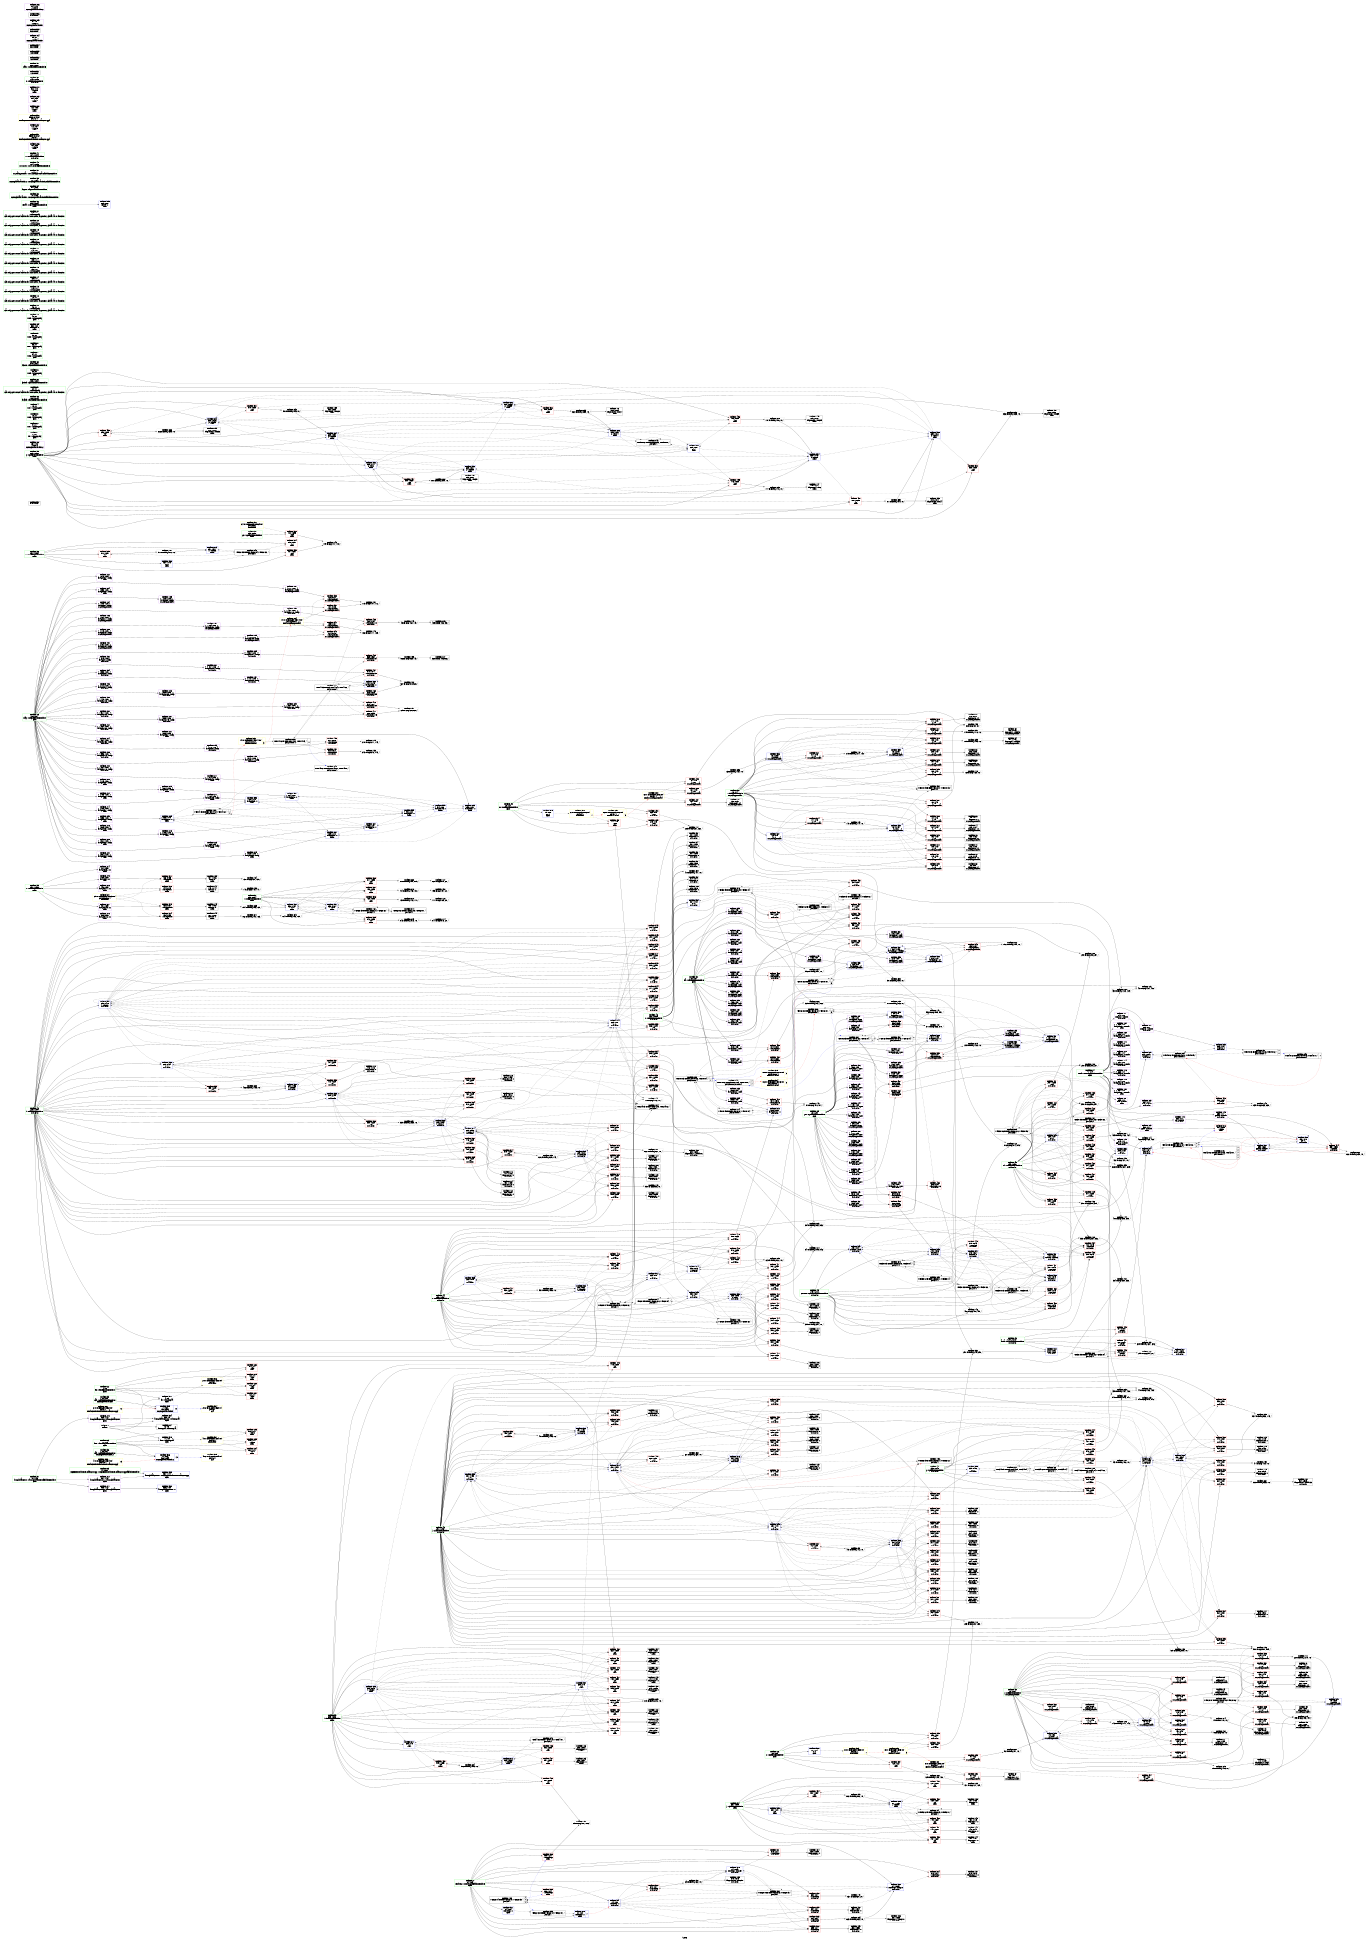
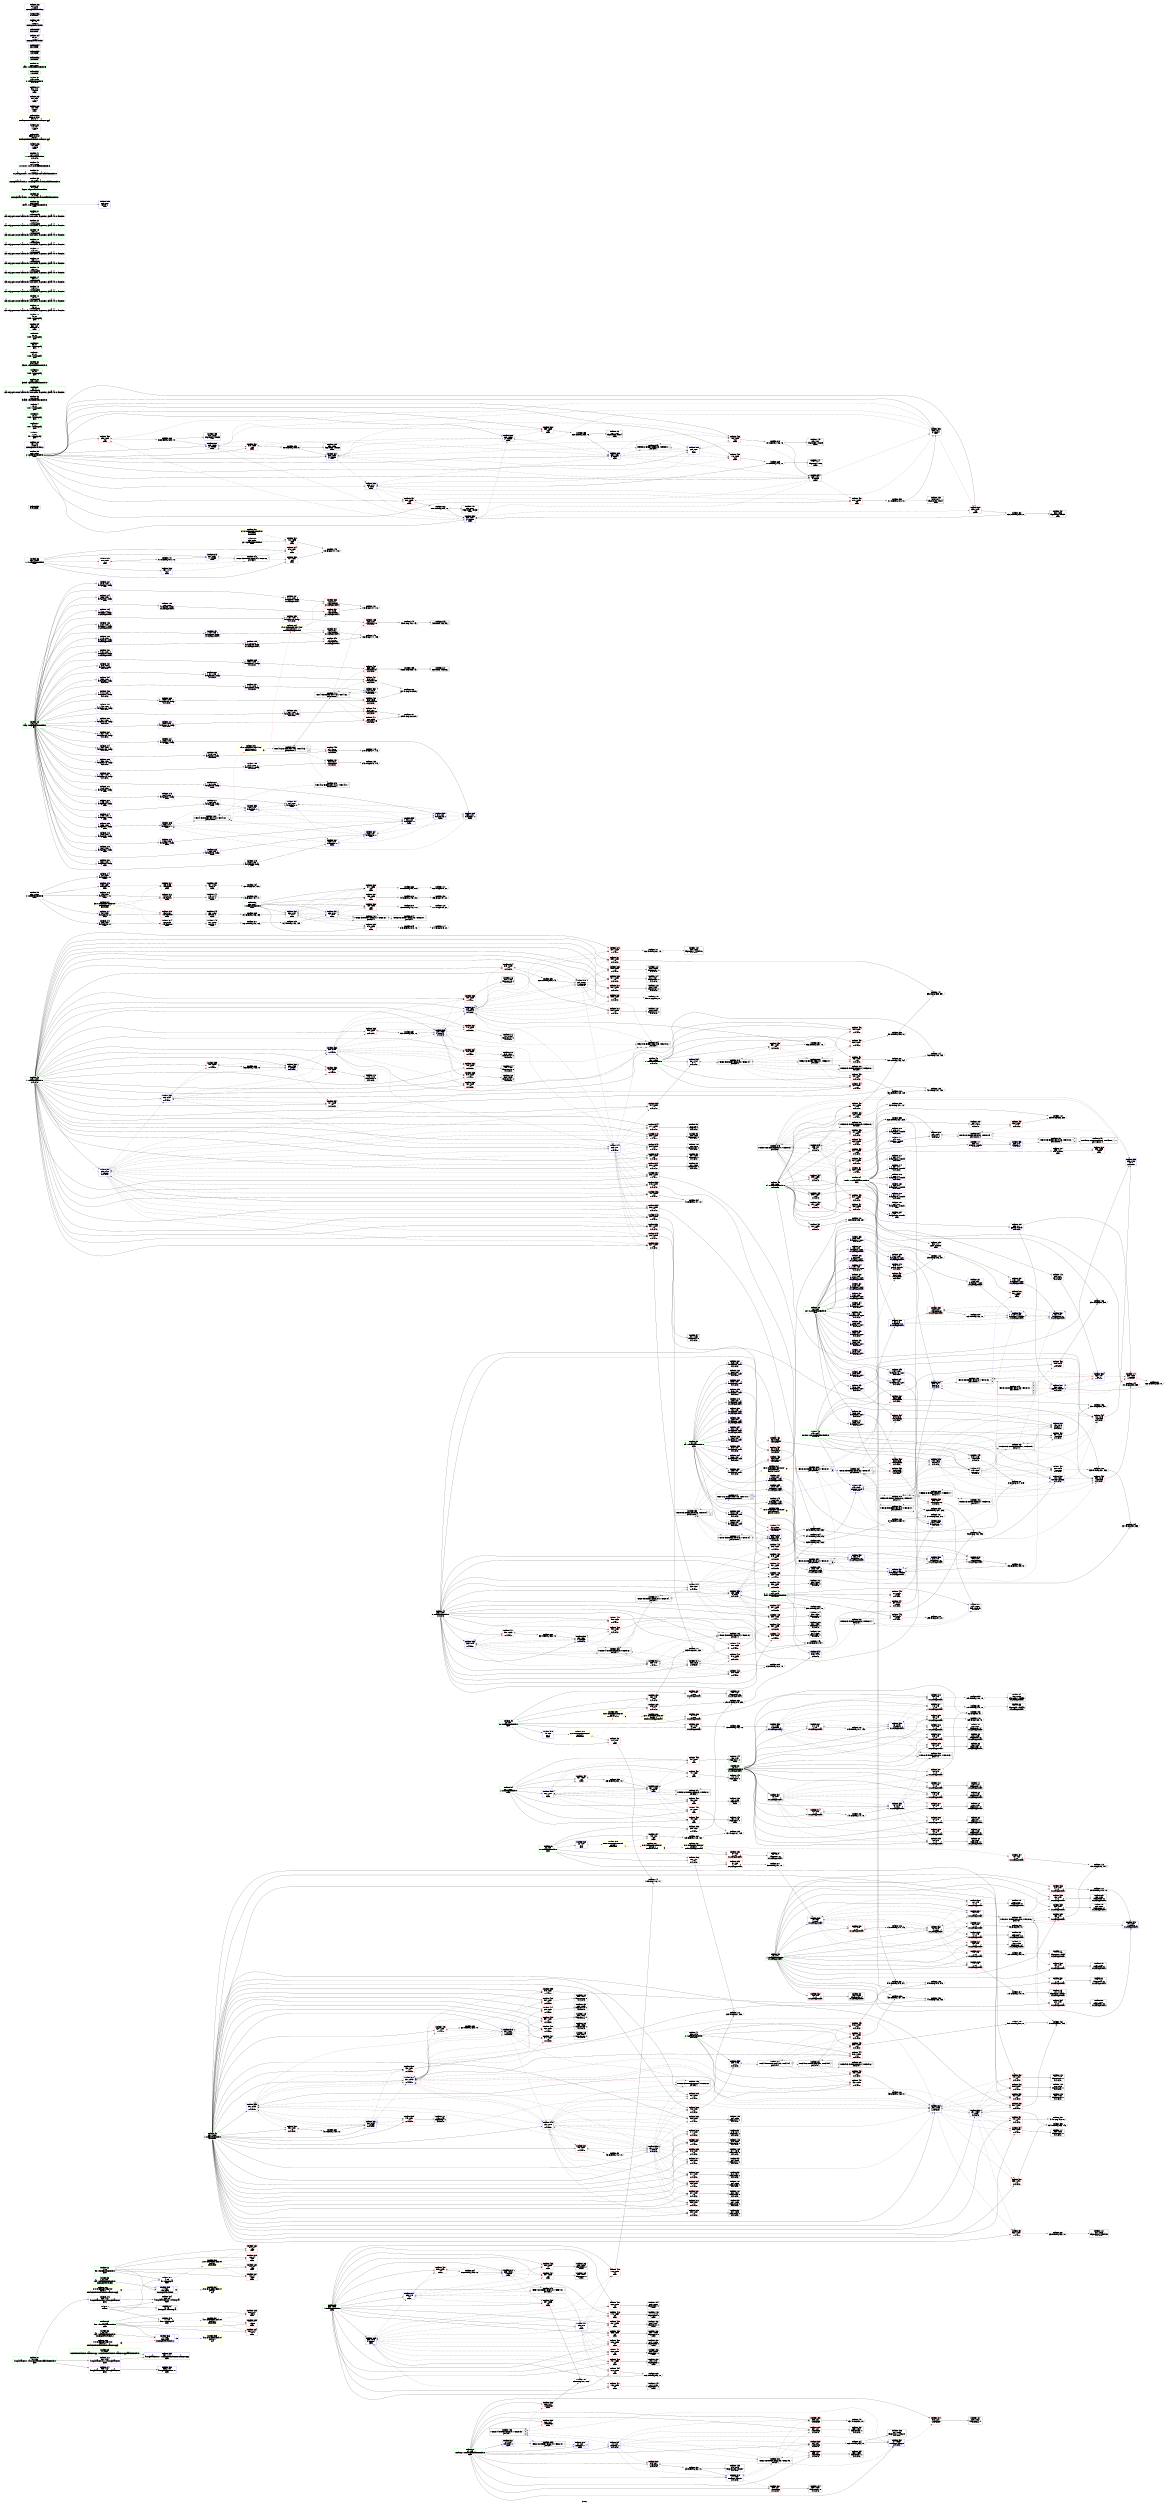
edge "NodeID: 650" -> "NodeID: 602": now "NodeID: 650" -> "NodeID: 596"
node "NodeID: 515": added
edge "NodeID: 744" -> "NodeID: 584": now "NodeID: 580" -> "NodeID: 584"
node "NodeID: 674": text "119 = Fun(118, 78, )" -> "119 = Binary(118, 78, )"
